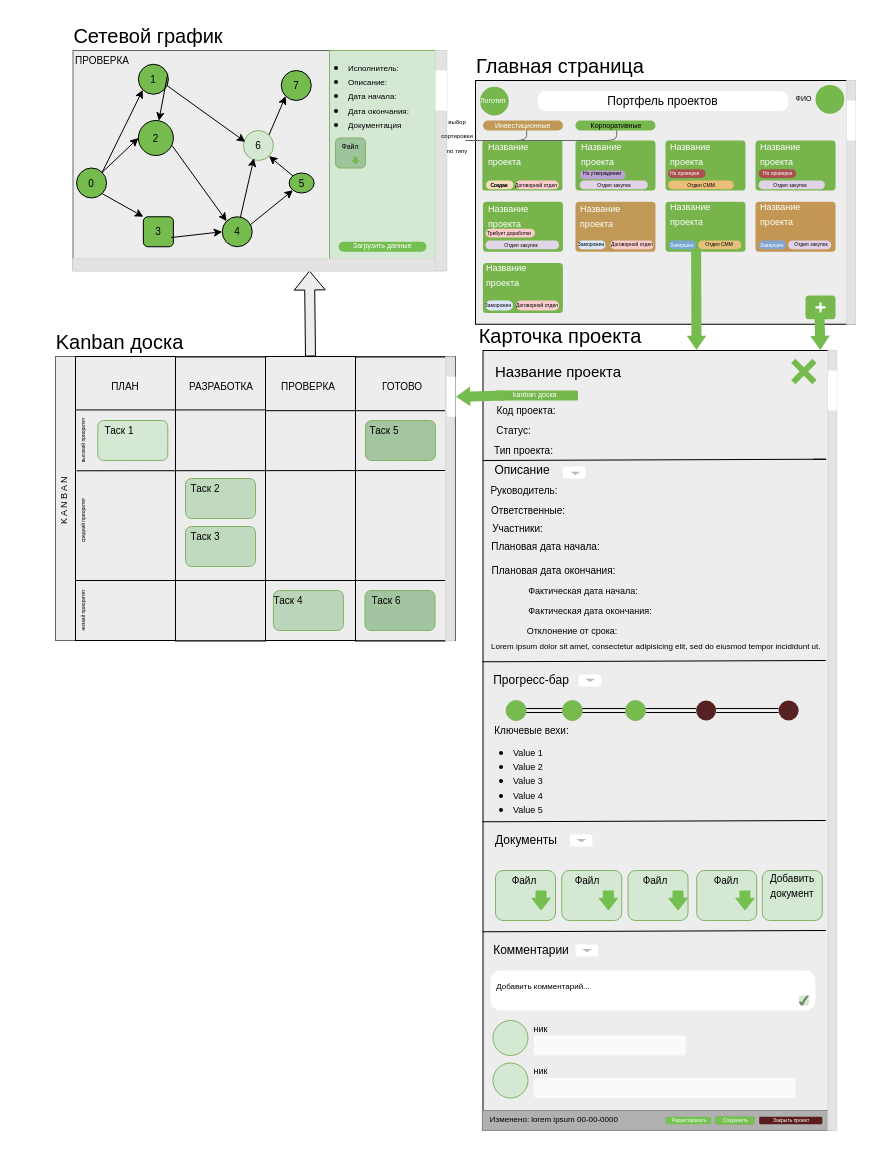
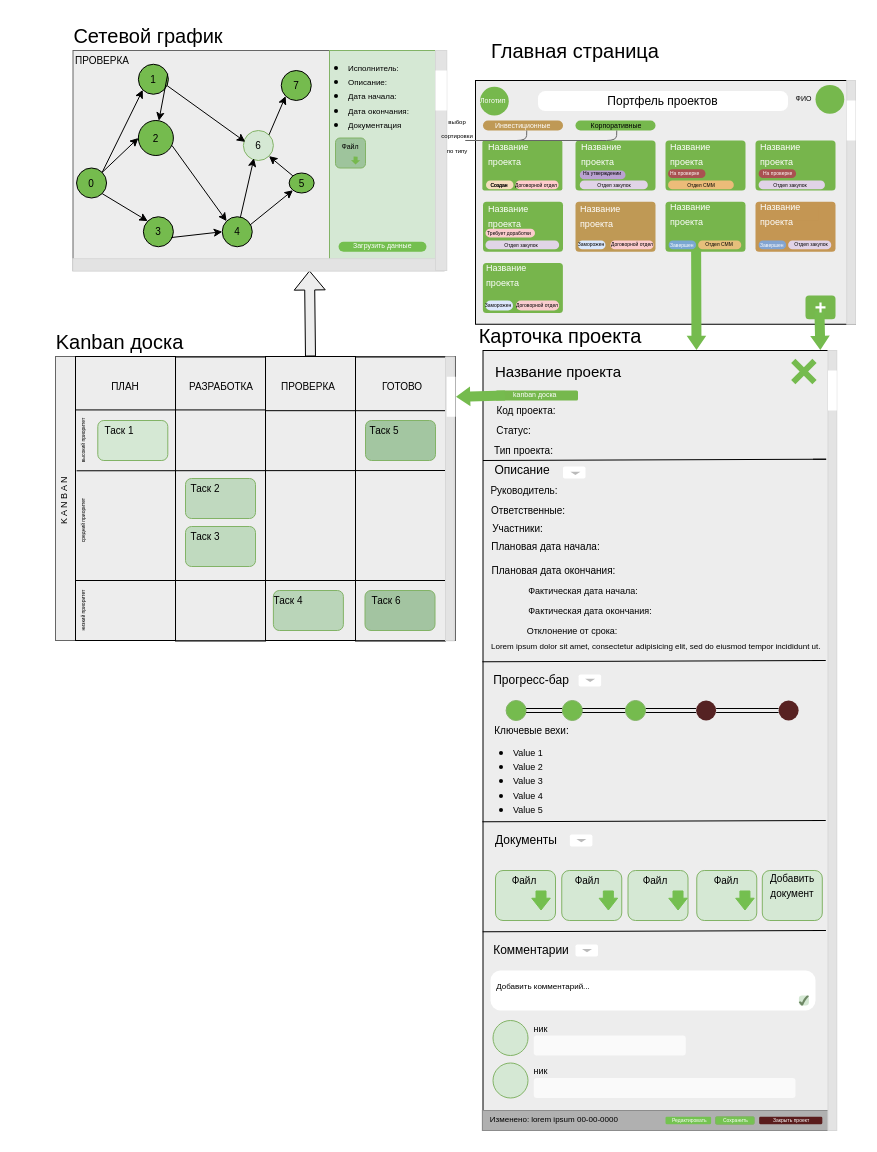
node "Главная страница": moved (561, 66) -> (576, 51)
node "3": shape rounded rectangle -> ellipse
